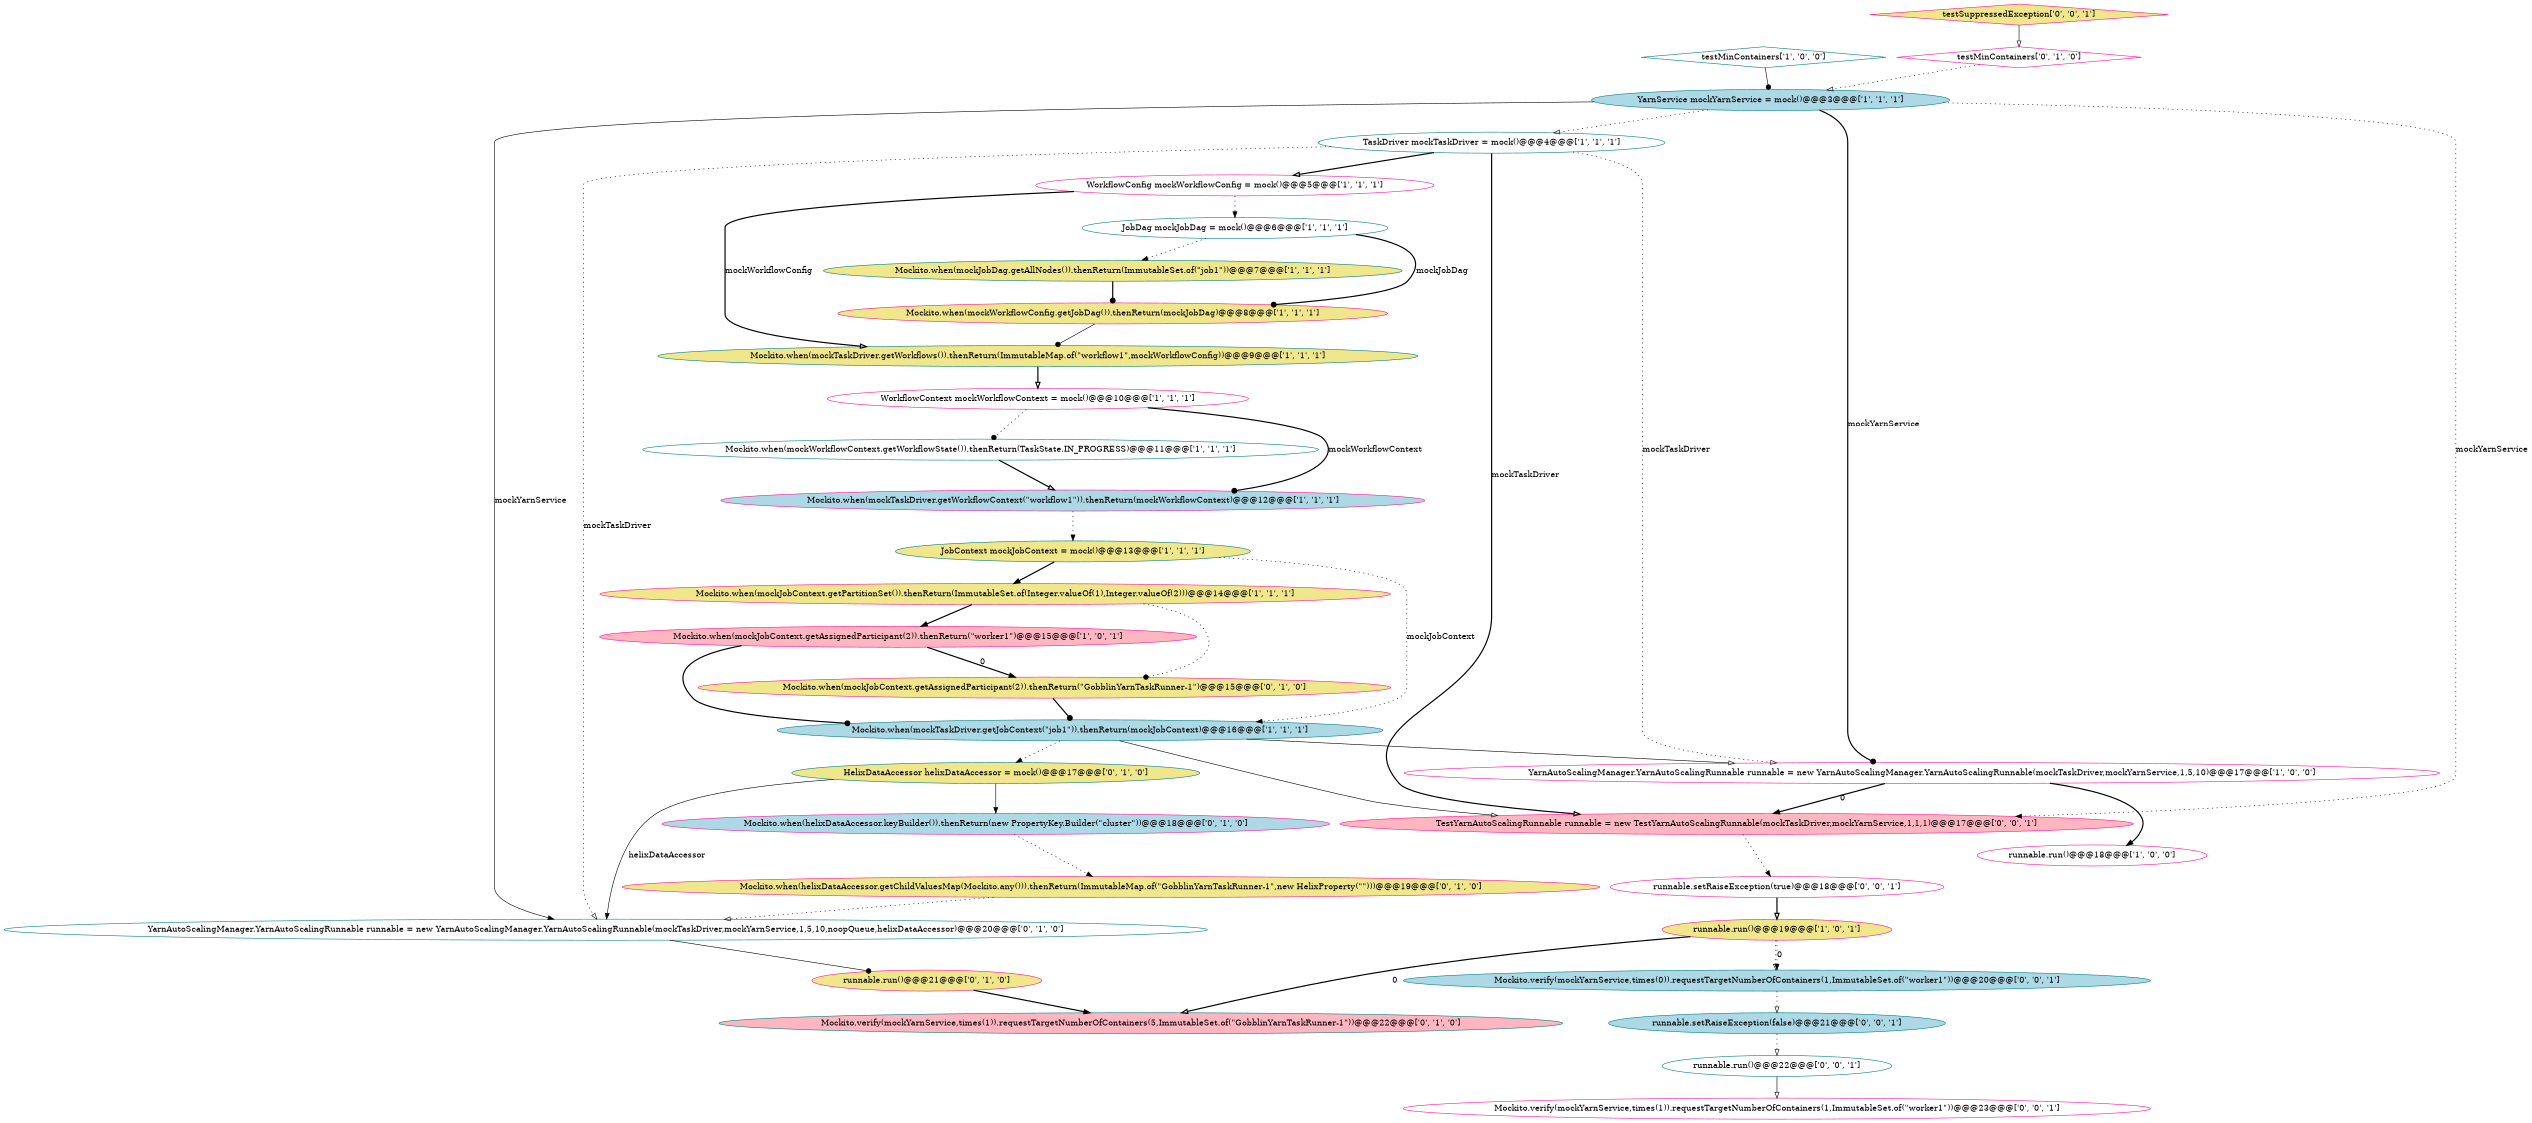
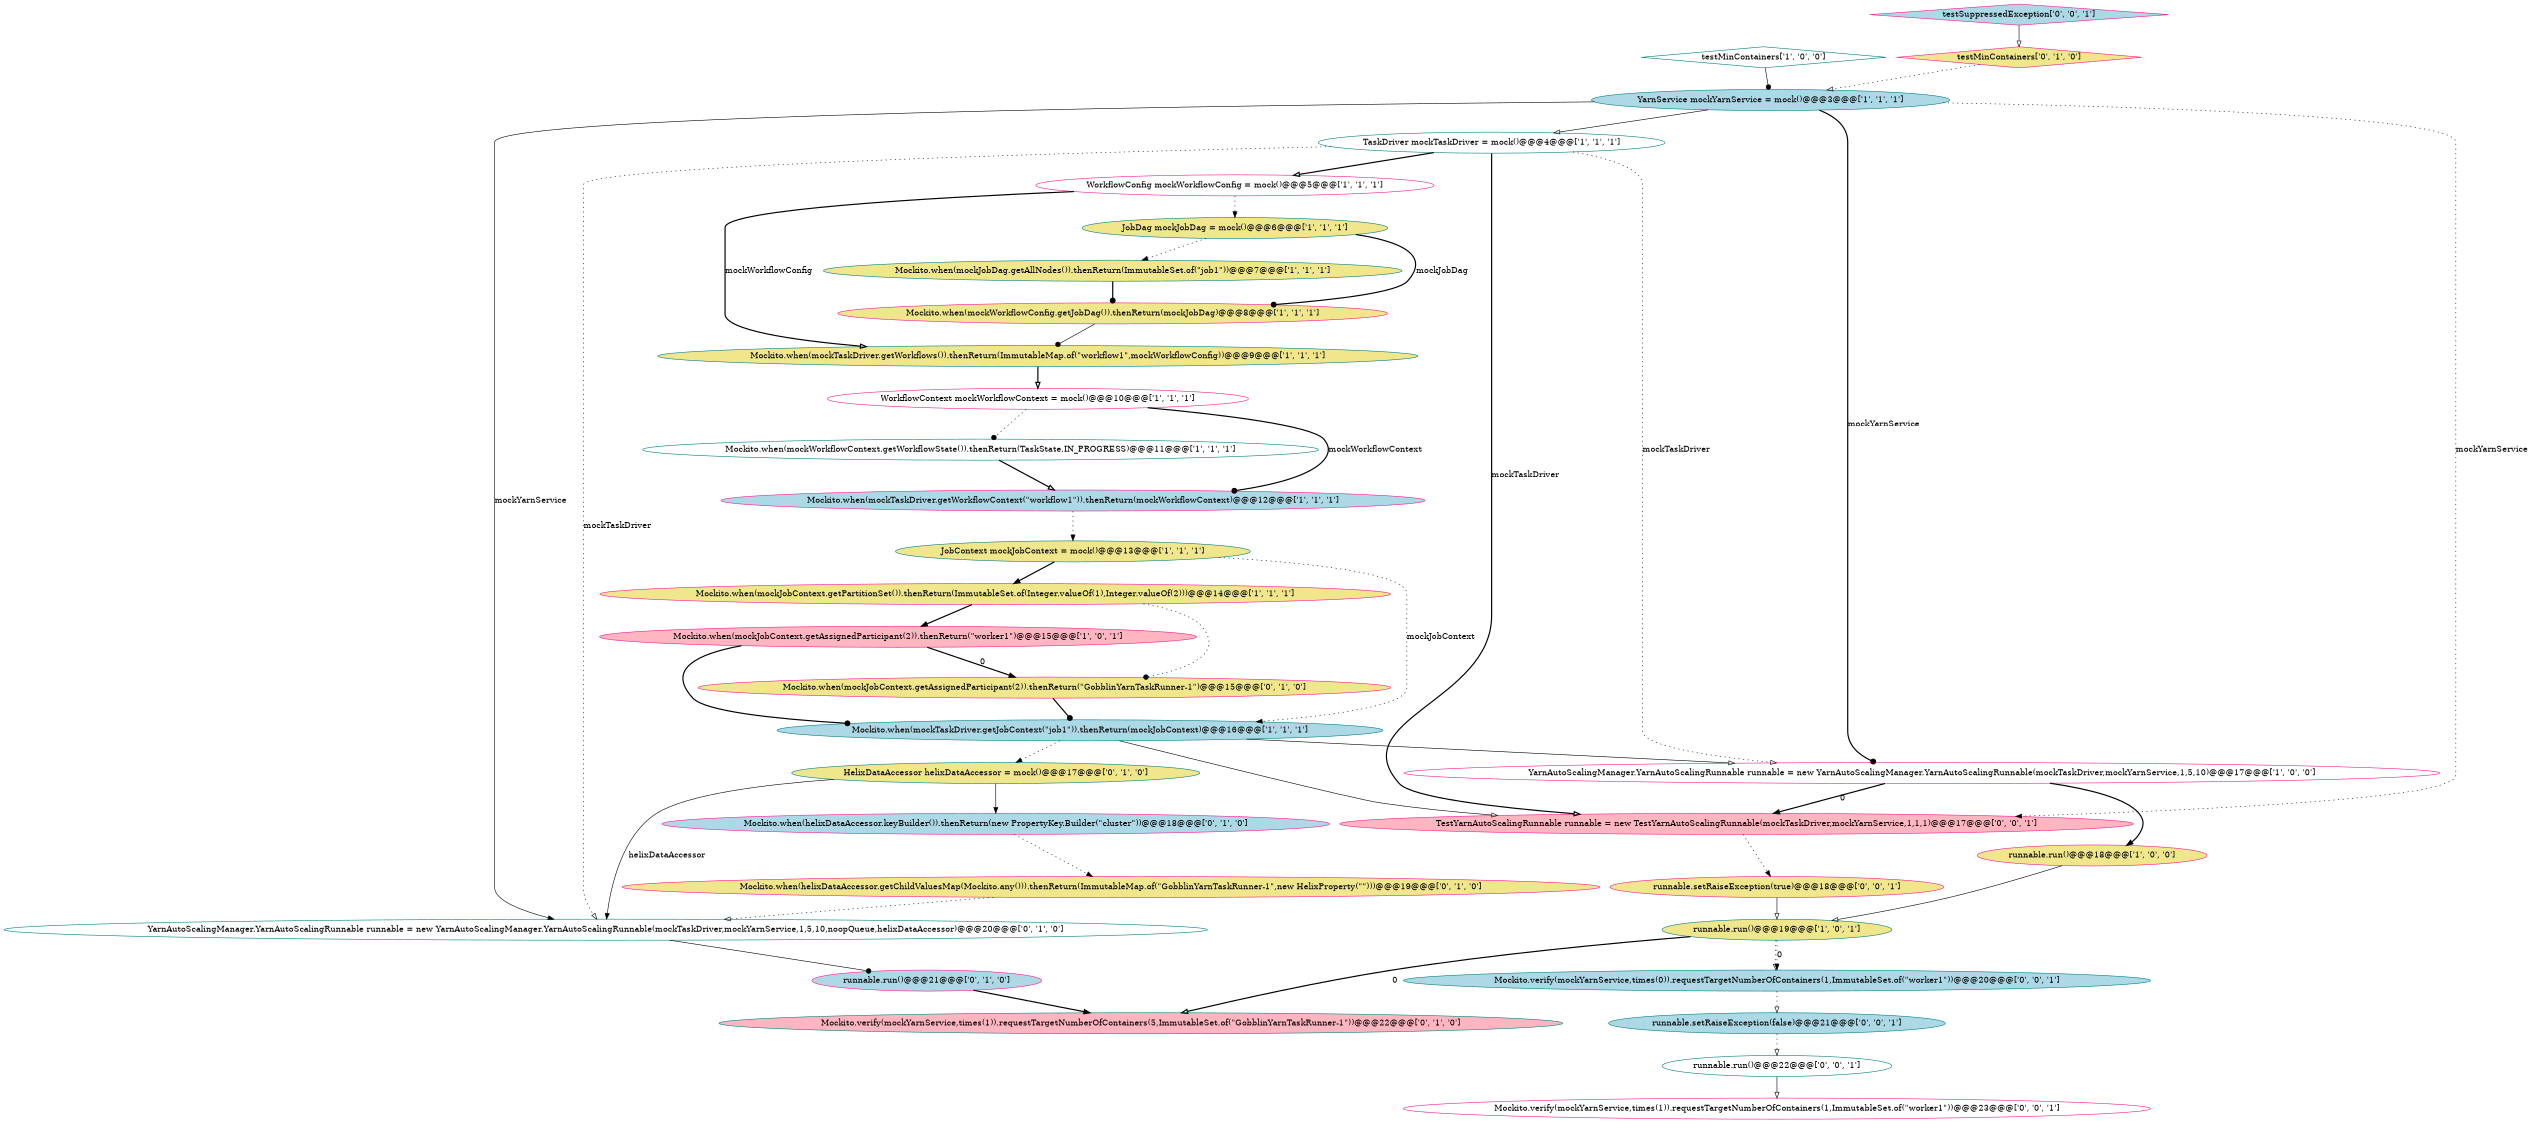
node "testSuppressedException['0', '0', '1']": fillcolor khaki -> lightblue
node "testMinContainers['0', '1', '0']": fillcolor white -> khaki
edge "YarnService mockYarnService = mock()@@@3@@@['1', '1', '1']" -> "TaskDriver mockTaskDriver = mock()@@@4@@@['1', '1', '1']": style dotted -> solid
node "JobDag mockJobDag = mock()@@@6@@@['1', '1', '1']": fillcolor white -> khaki
node "runnable.run()@@@18@@@['1', '0', '0']": fillcolor white -> khaki
node "runnable.setRaiseException(true)@@@18@@@['0', '0', '1']": fillcolor white -> khaki
edge "runnable.run()@@@18@@@['1', '0', '0']" -> "runnable.run()@@@19@@@['1', '0', '1']": added
edge "runnable.setRaiseException(true)@@@18@@@['0', '0', '1']" -> "runnable.run()@@@19@@@['1', '0', '1']": style bold -> solid
node "runnable.run()@@@19@@@['1', '0', '1']": color deeppink -> teal
node "runnable.run()@@@21@@@['0', '1', '0']": fillcolor khaki -> lightblue
